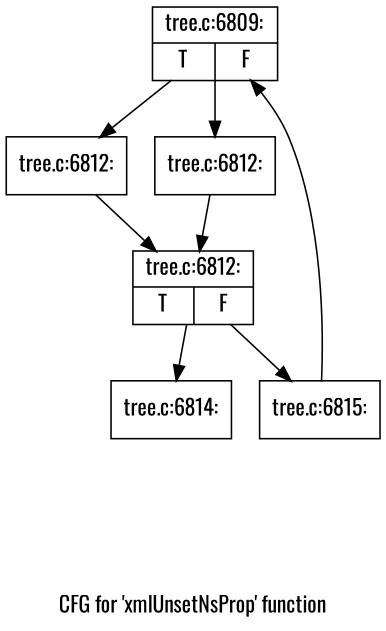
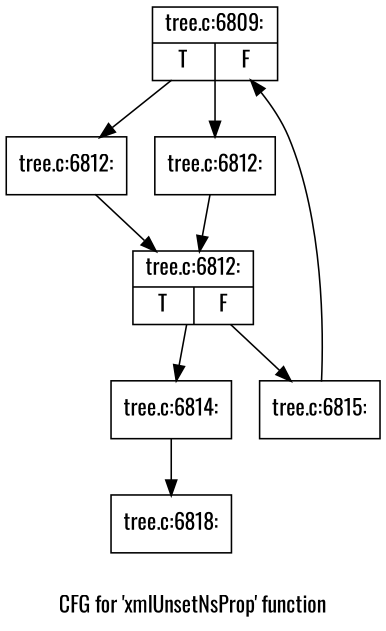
node "tree.c:6818:": added
